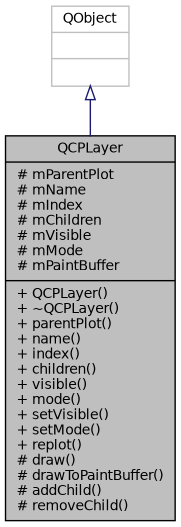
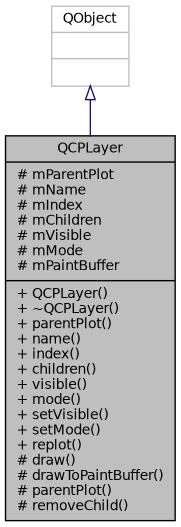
node "QCPLayer": text "# addChild()" -> "# parentPlot()"
